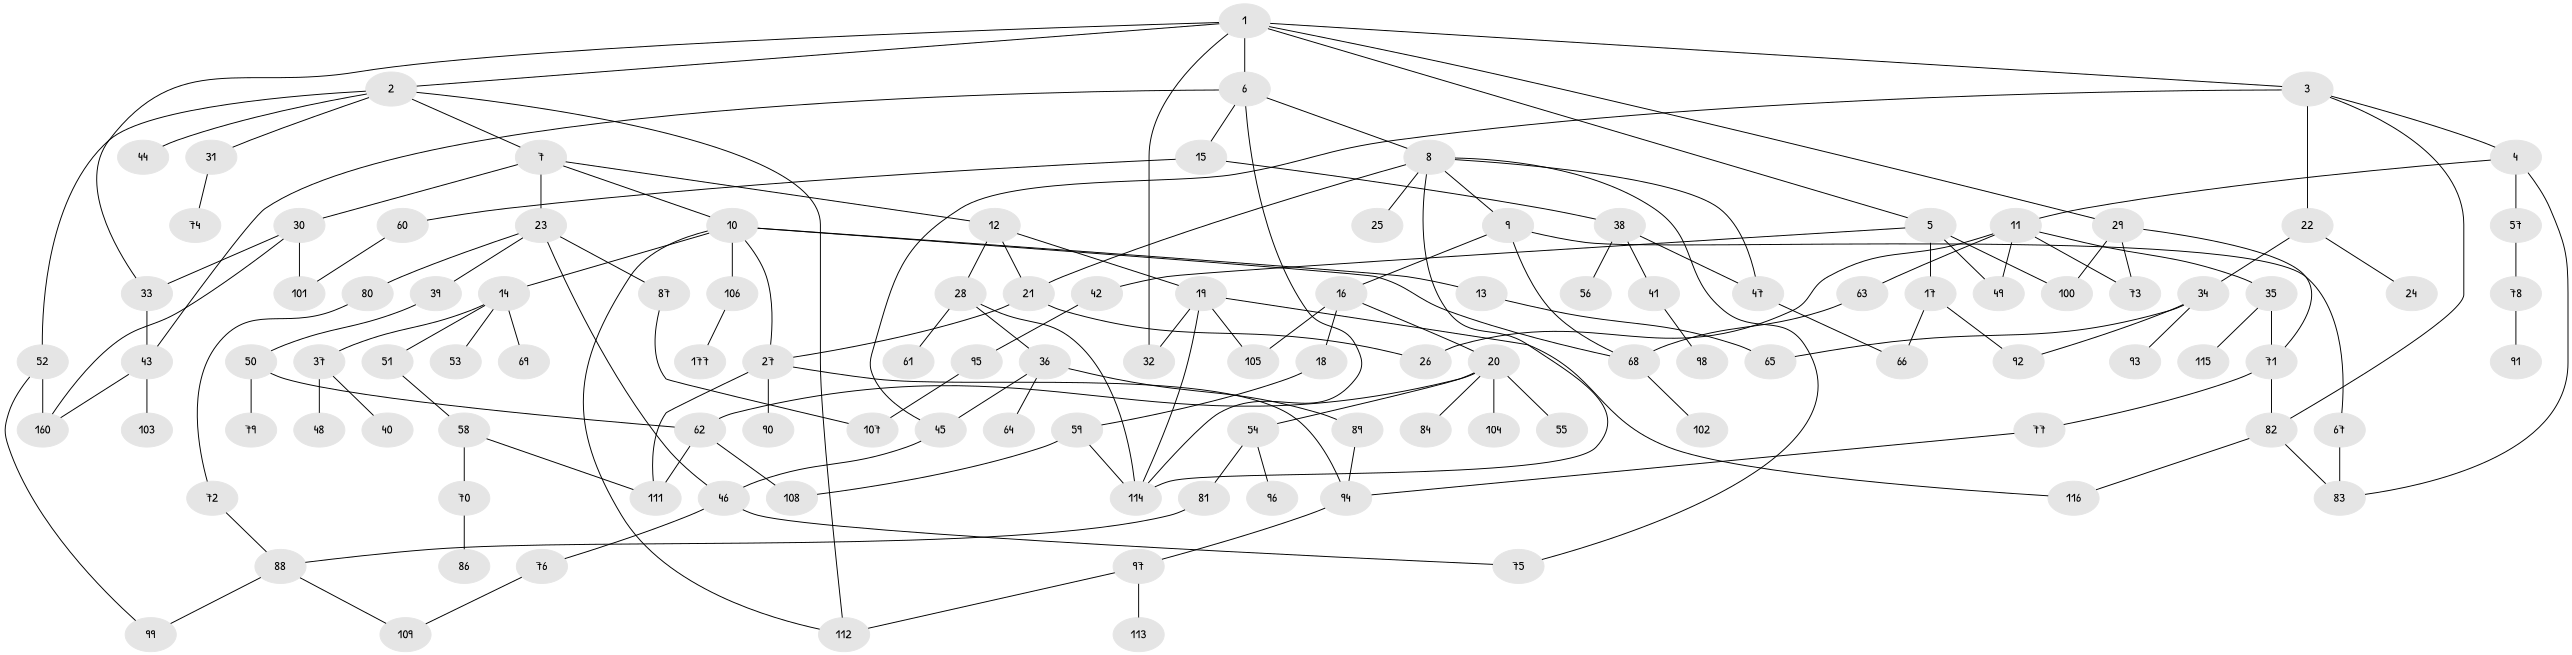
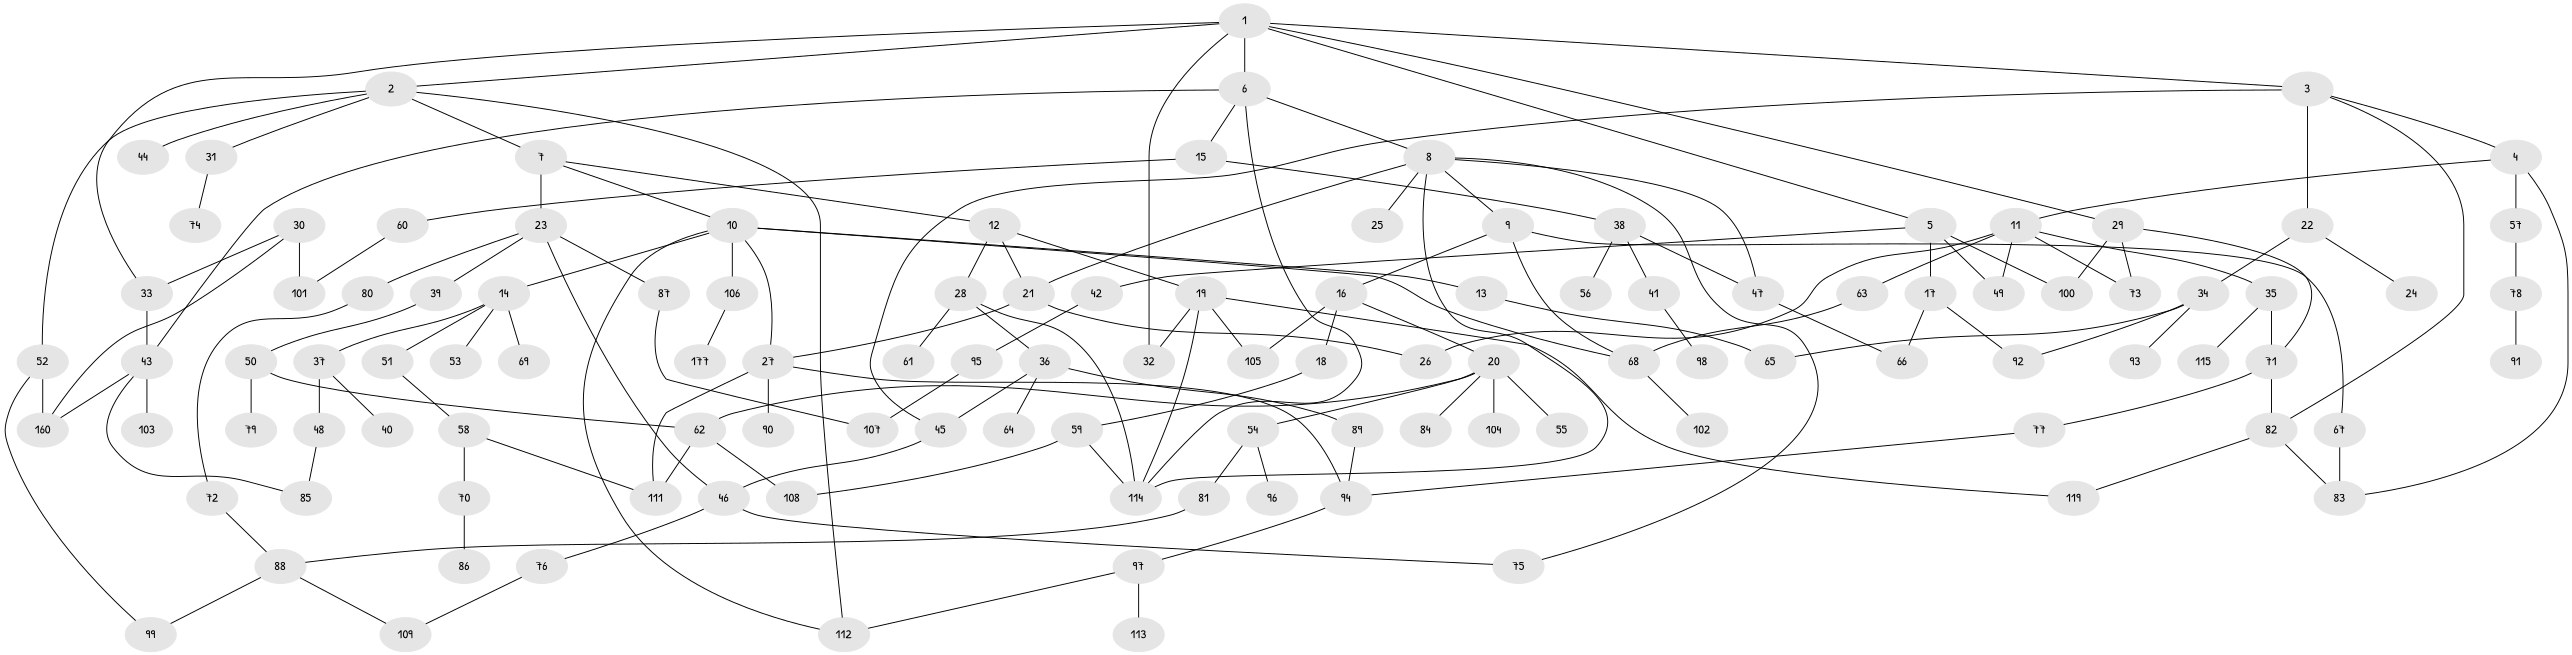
edge "7" -- "30": removed
node "85": added
node "116": label "116" -> "119"
